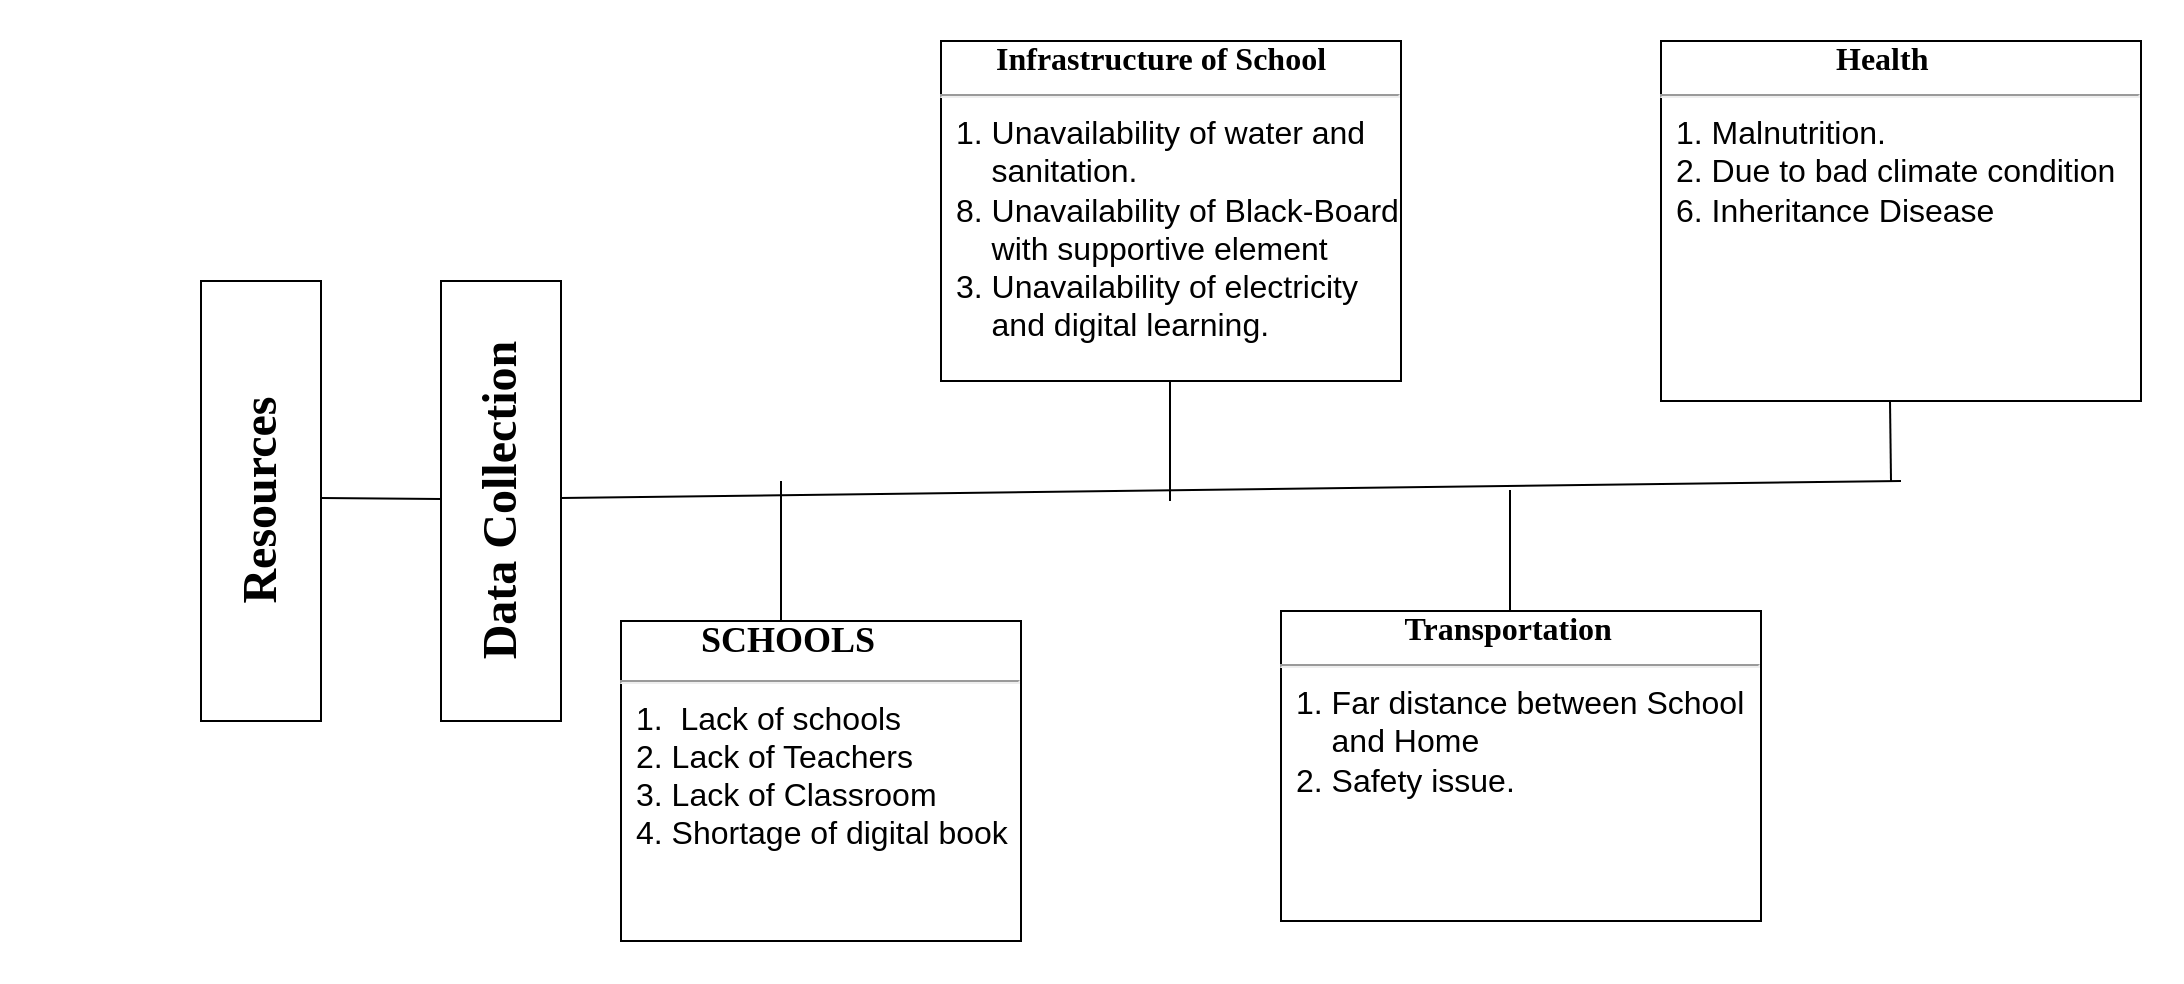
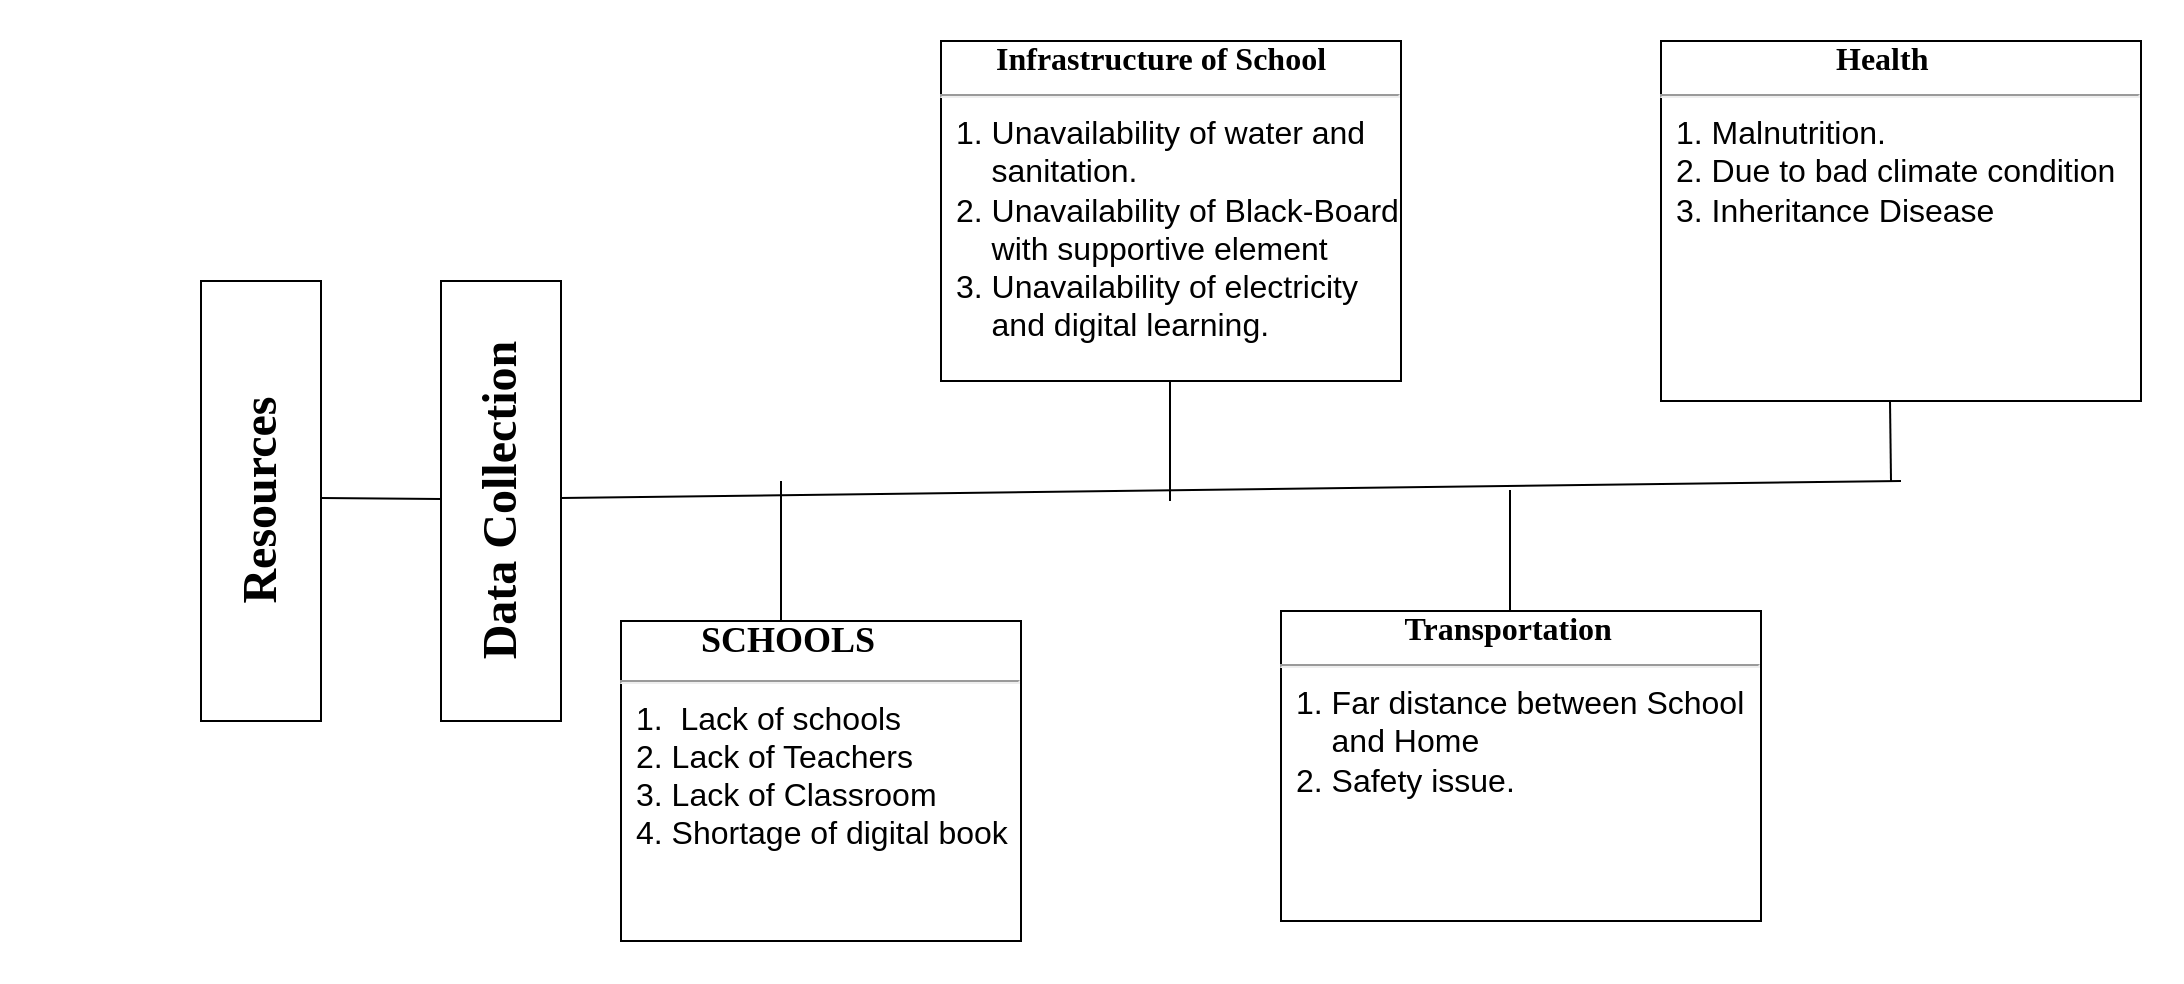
node "Health 1. Malnutrition. 2. Due to bad climate condition 6. Inheritance Disease": label "Health 1. Malnutrition. 2. Due to bad climate condition 6. Inheritance Disease" -> "Health 1. Malnutrition. 2. Due to bad climate condition 3. Inheritance Disease"
node "Infrastructure of School 1. Unavailability of water and sanitation. 8. Unavailability of Black-Board with supportive element 3. Unavailability of electricity and digital learning.": label "Infrastructure of School 1. Unavailability of water and sanitation. 8. Unavailability of Black-Board with supportive element 3. Unavailability of electricity and digital learning." -> "Infrastructure of School 1. Unavailability of water and sanitation. 2. Unavailability of Black-Board with supportive element 3. Unavailability of electricity and digital learning."
